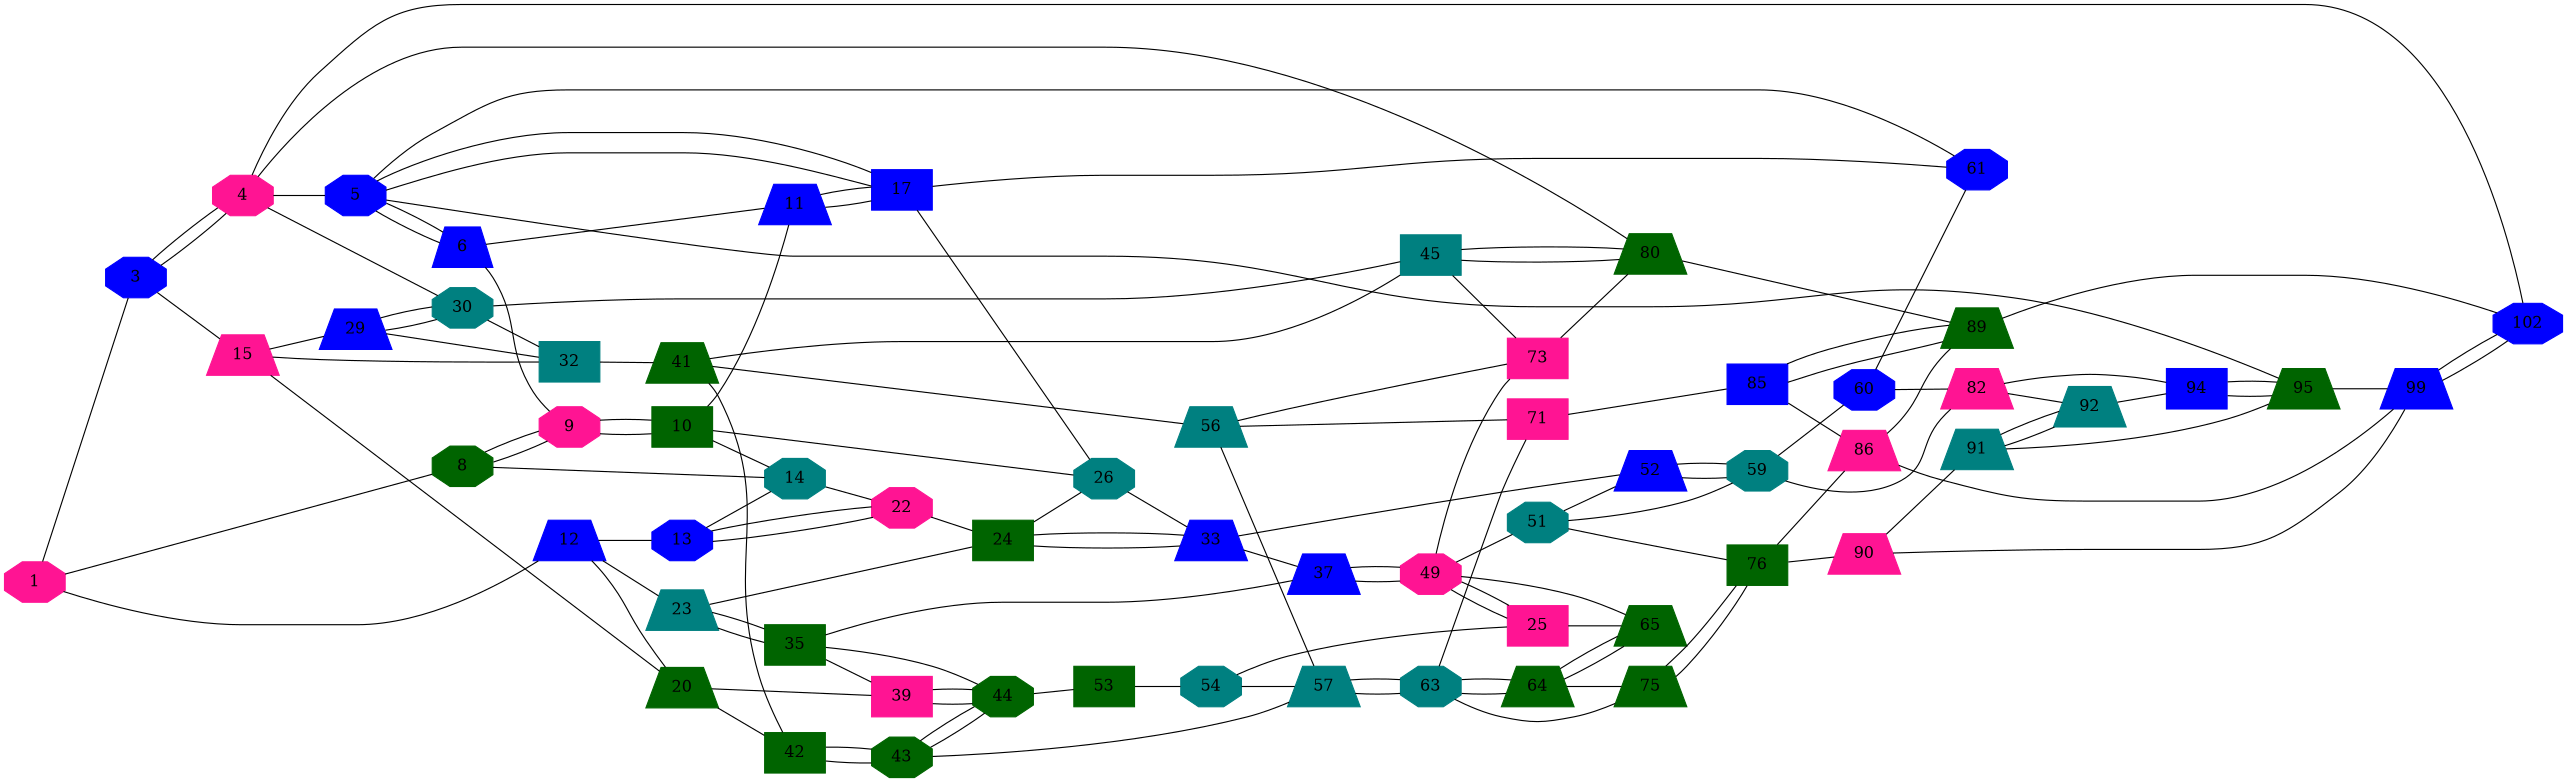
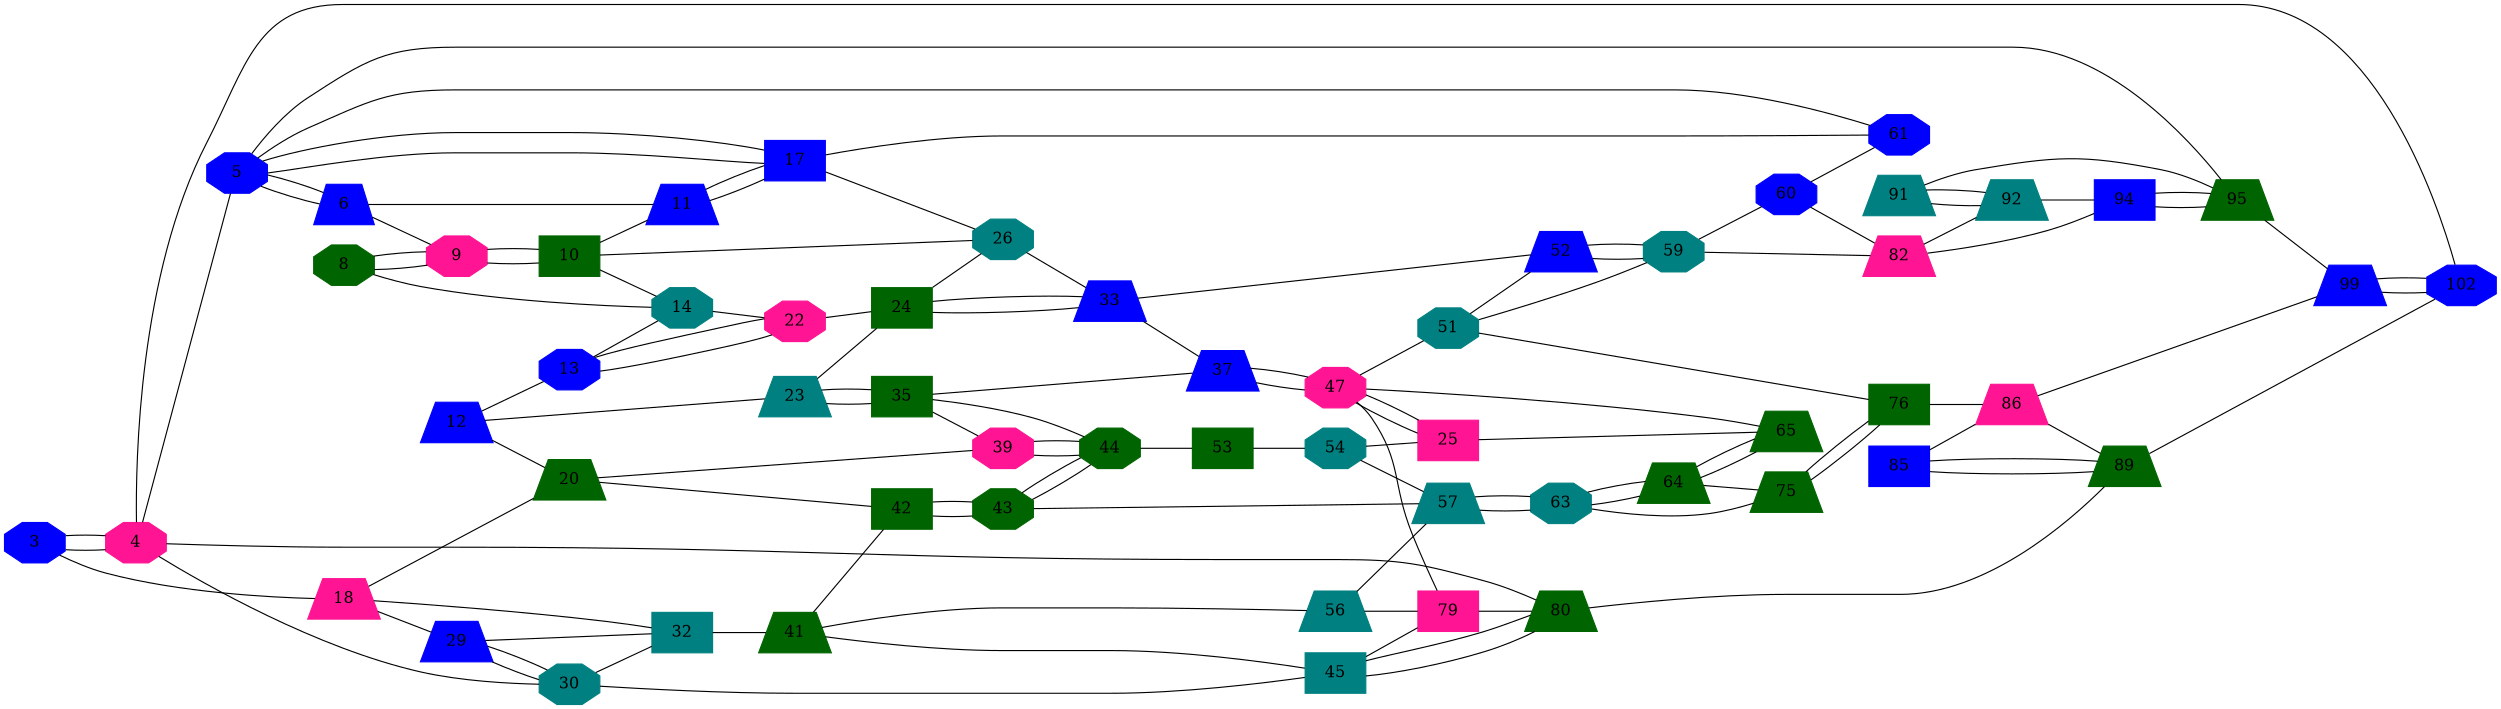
node "15": label "15" -> "18"
node "73": label "73" -> "79"
node "71": removed
node "90": removed
node "49": label "49" -> "47"
node "1": removed
node "39": shape box -> octagon
